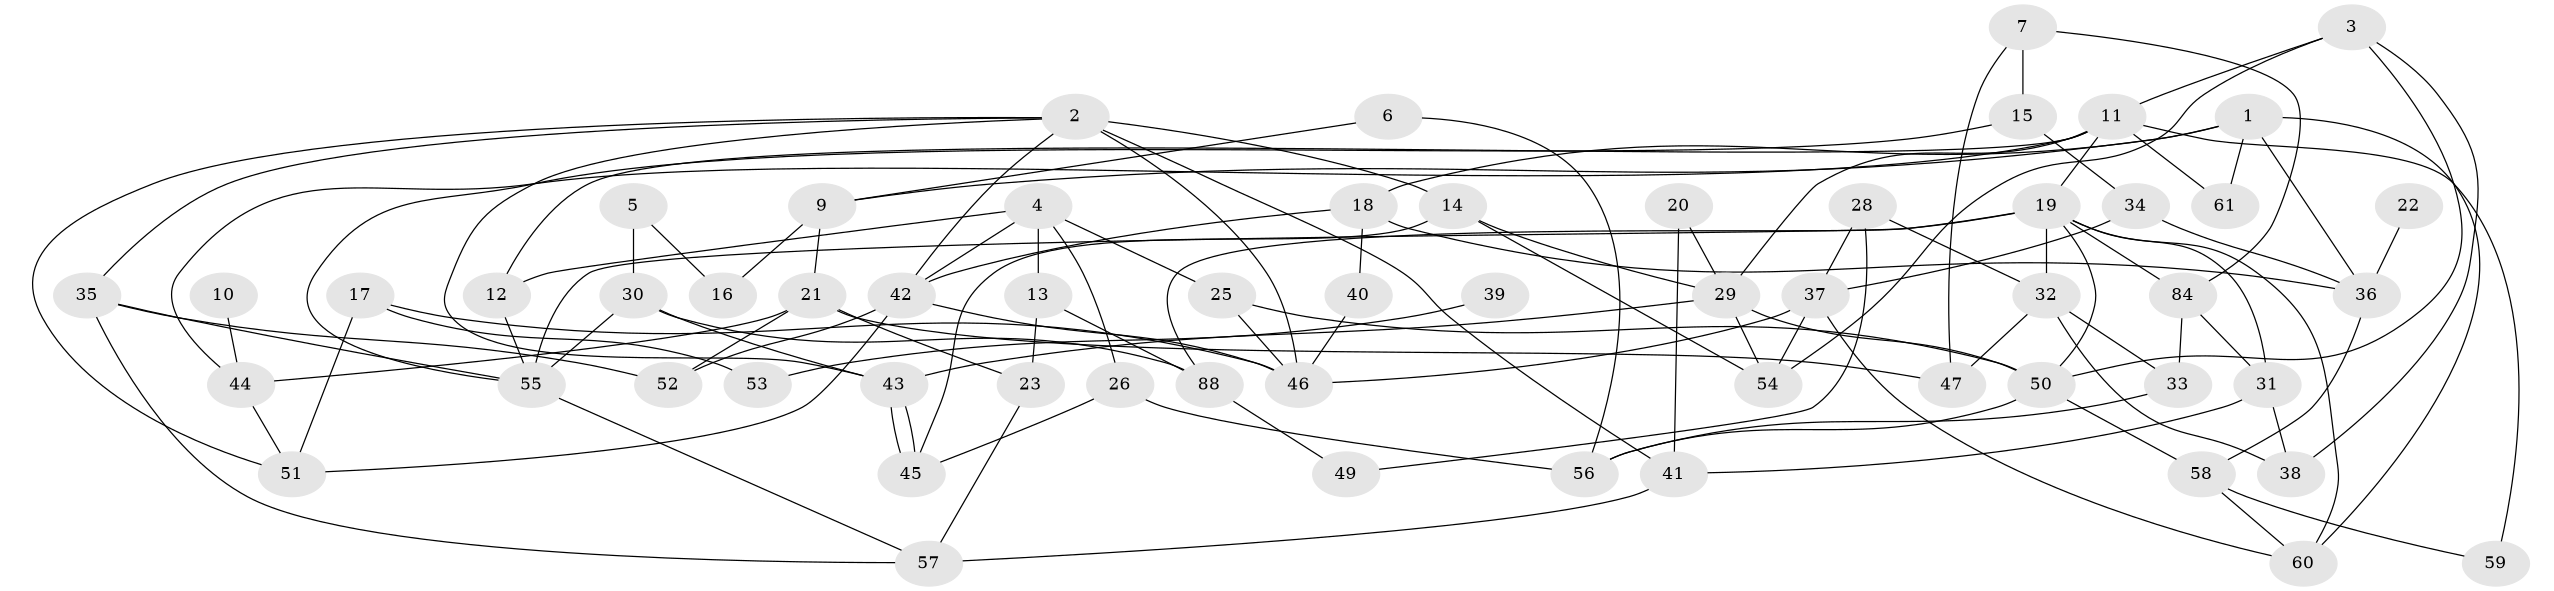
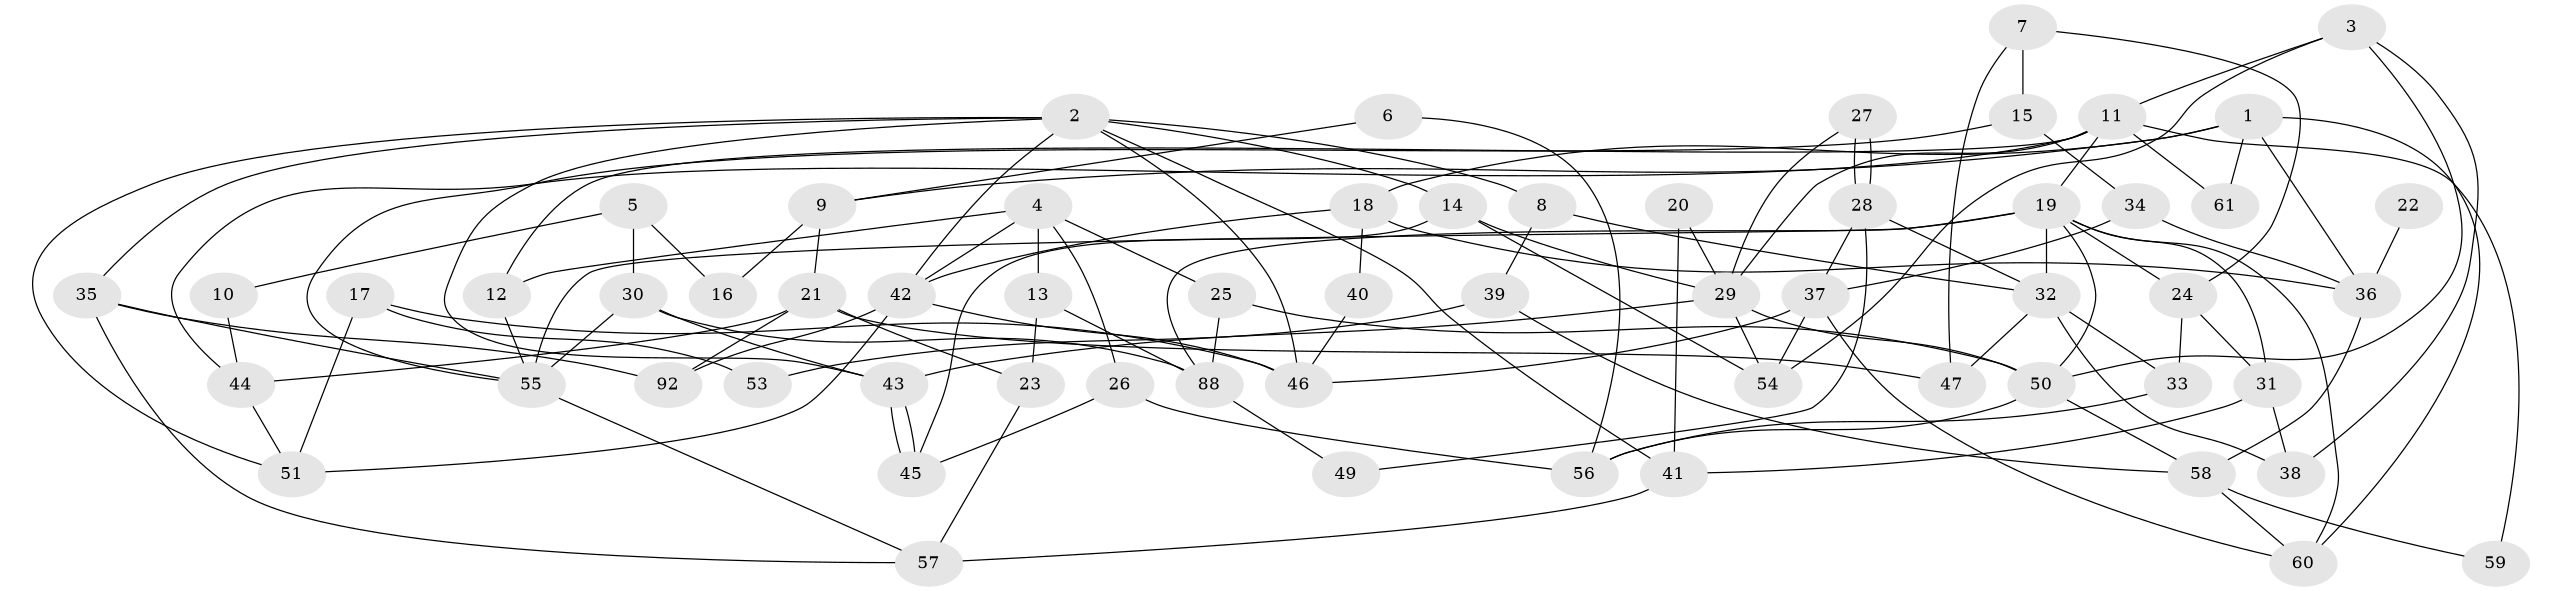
node "27": added
node "8": added
edge "5" -- "10": added
node "84": label "84" -> "24"
edge "25" -- "46": now "25" -- "88"
node "52": label "52" -> "92"
edge "39" -- "58": added
